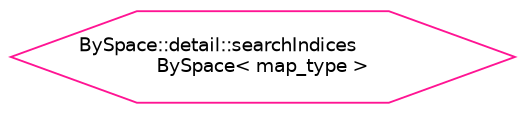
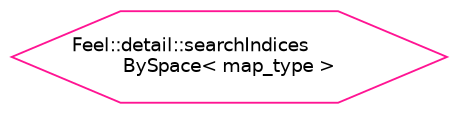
node "BySpace::detail::searchIndices BySpace< map_type >": label "BySpace::detail::searchIndices BySpace< map_type >" -> "Feel::detail::searchIndices BySpace< map_type >"
